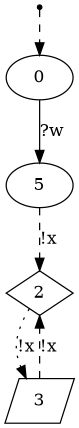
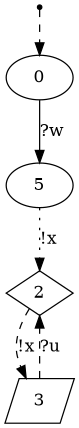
edge "5" -> "2": style dashed -> dotted
edge "2" -> "3": style dotted -> dashed
edge "3" -> "2": label "!x" -> "?u"
